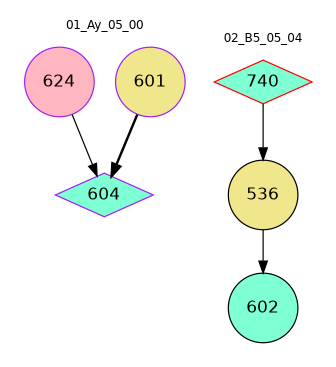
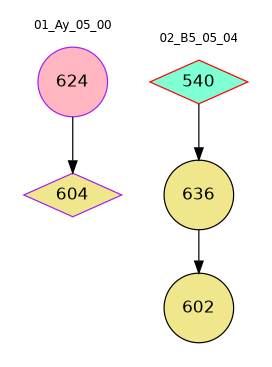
node "601": removed
node "740": label "740" -> "540"
node "604": fillcolor aquamarine -> khaki
node "536": label "536" -> "636"
node "602": fillcolor aquamarine -> khaki
